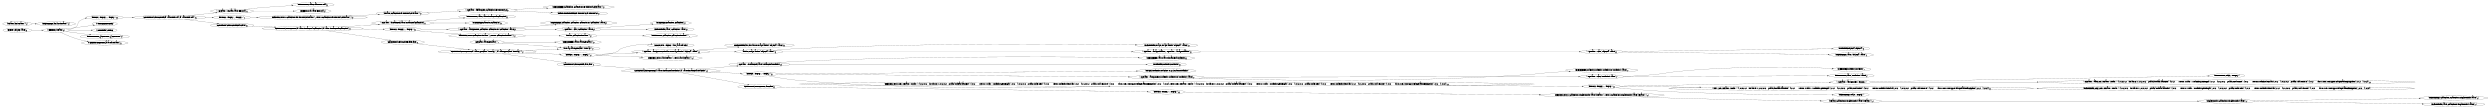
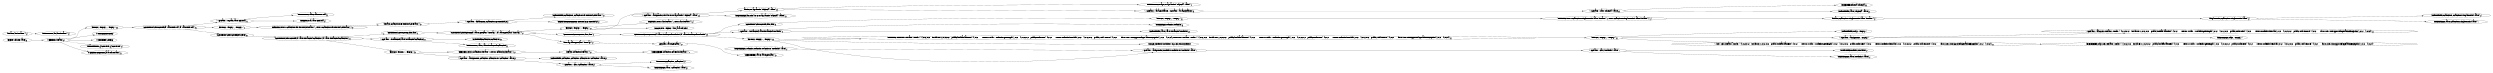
edge "(getClass,value.getClass())" -> "(isArray,value.getClass().isArray())": reversed
edge "(<operator>.assignment,NodeList nodeList = (NodeList) value)" -> "(IDENTIFIER,nodeList,NodeList nodeList = (NodeList) value)": reversed
